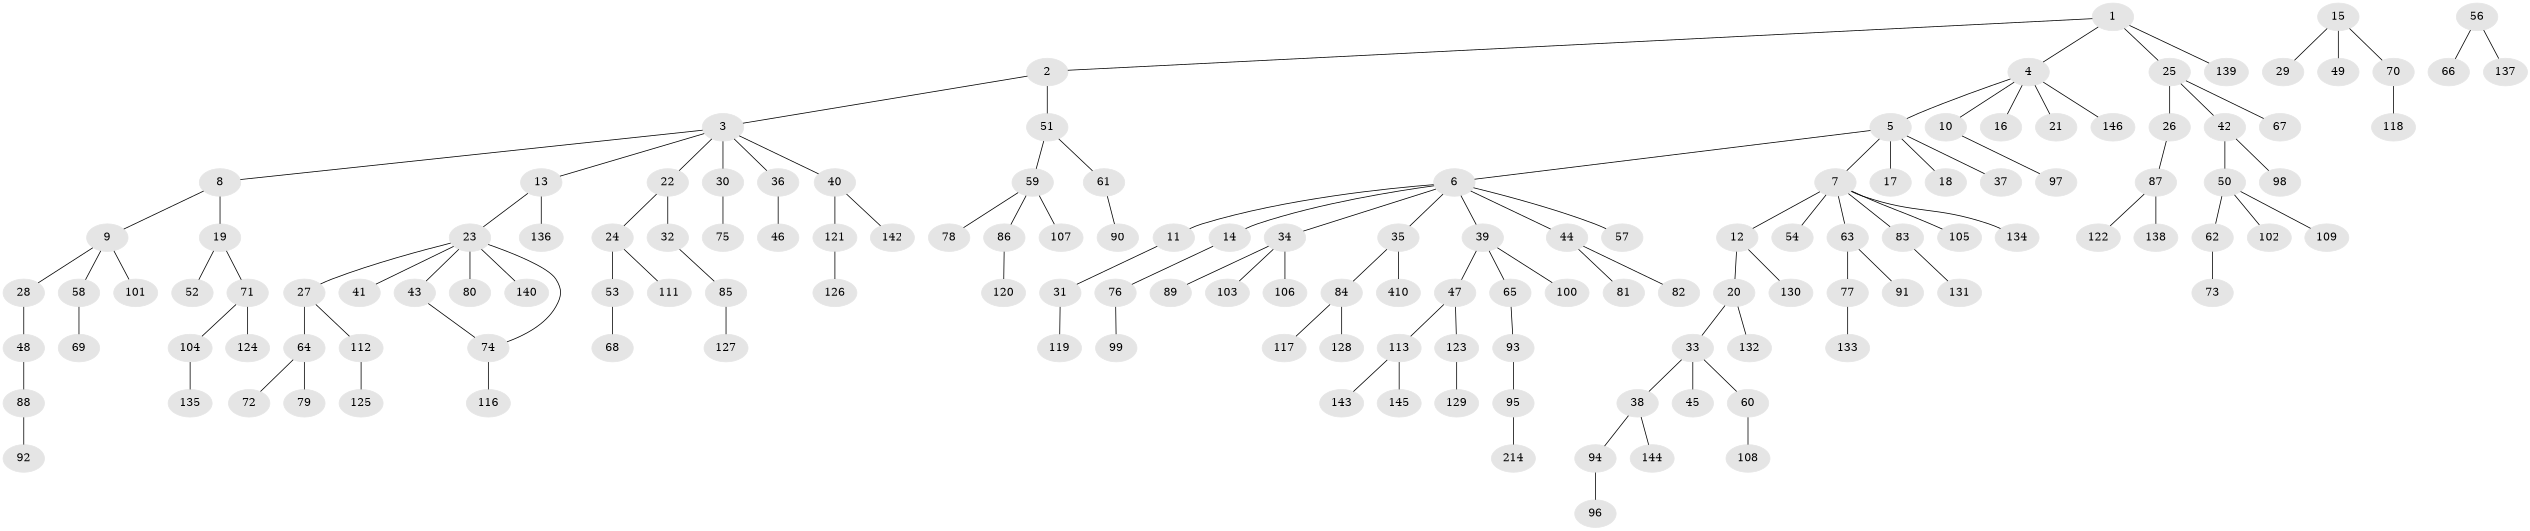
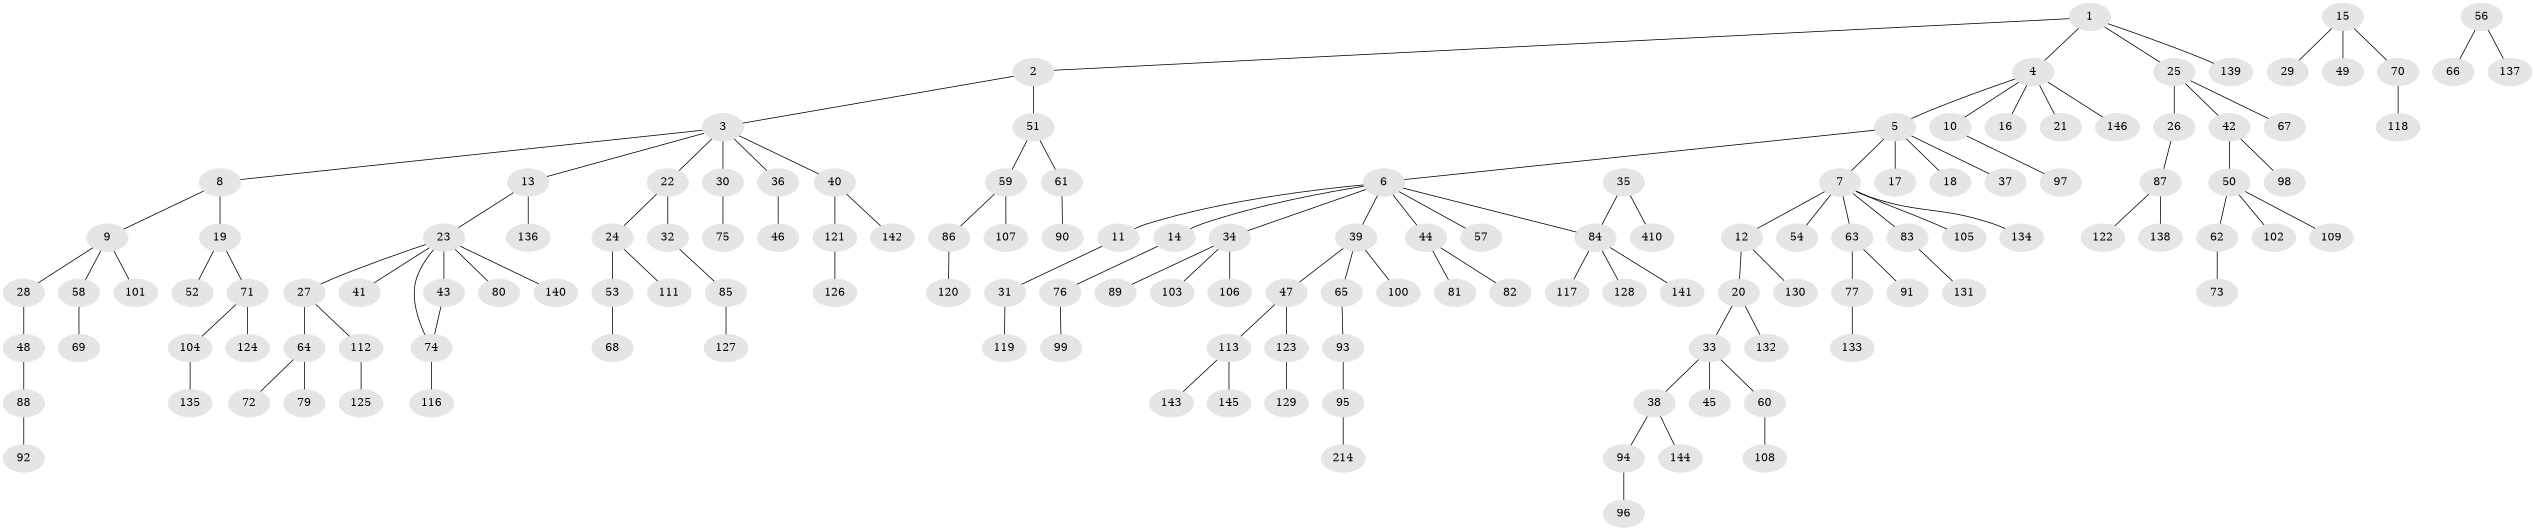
edge "6" -- "35": now "6" -- "84"
node "78": removed
node "141": added
